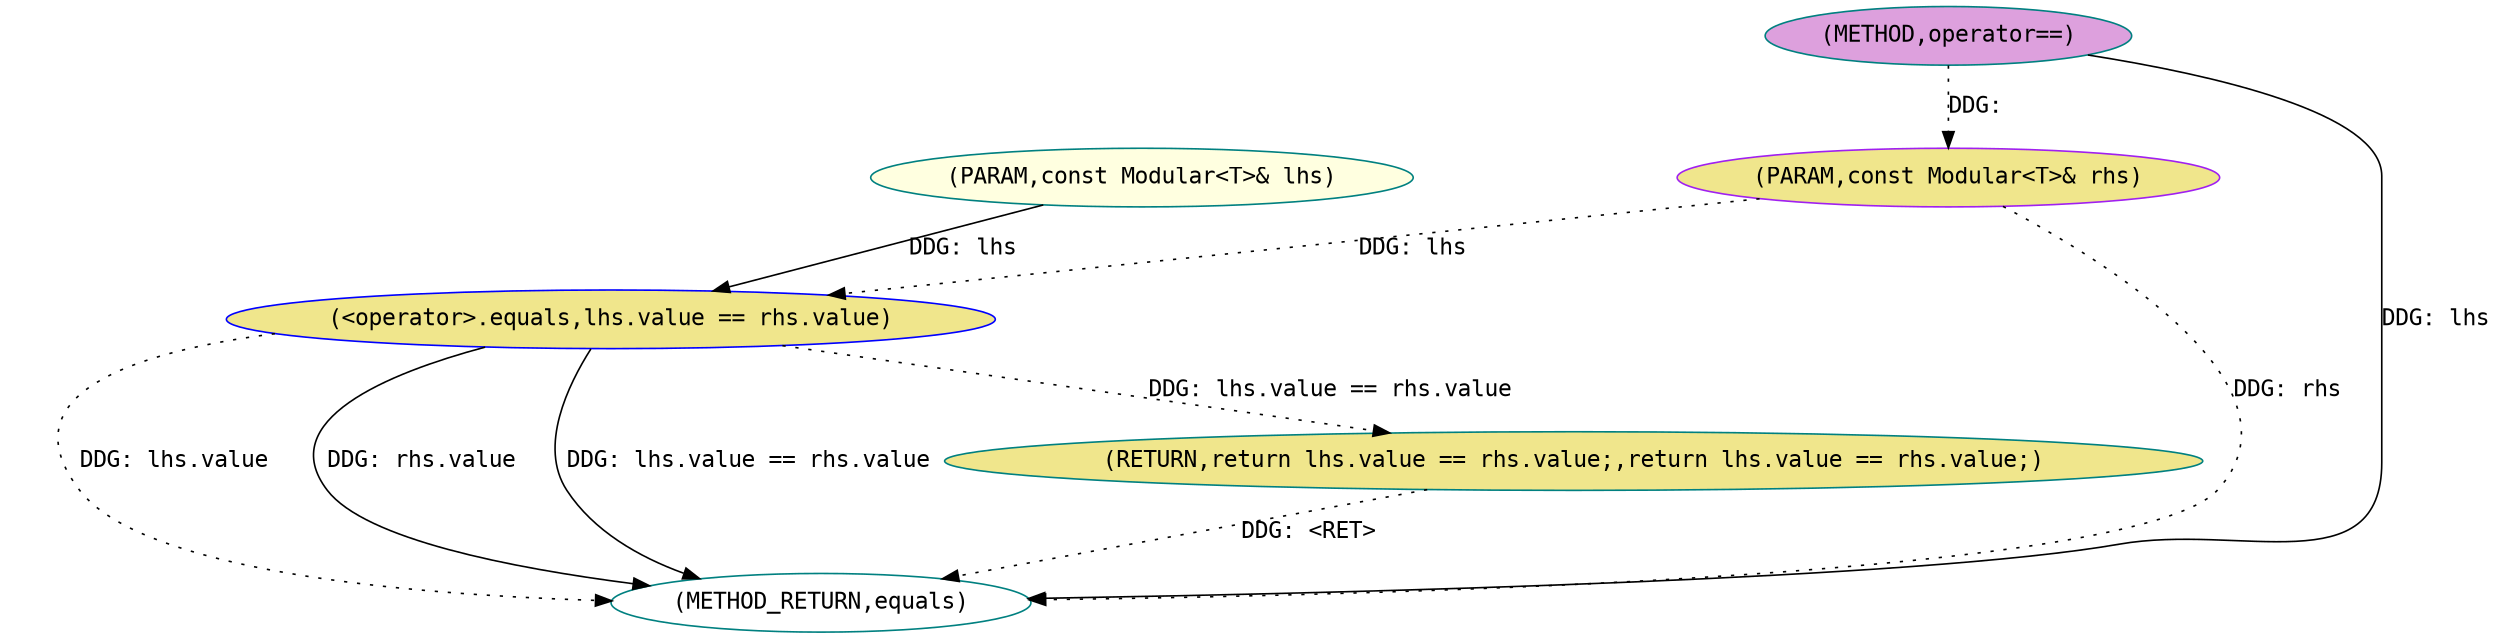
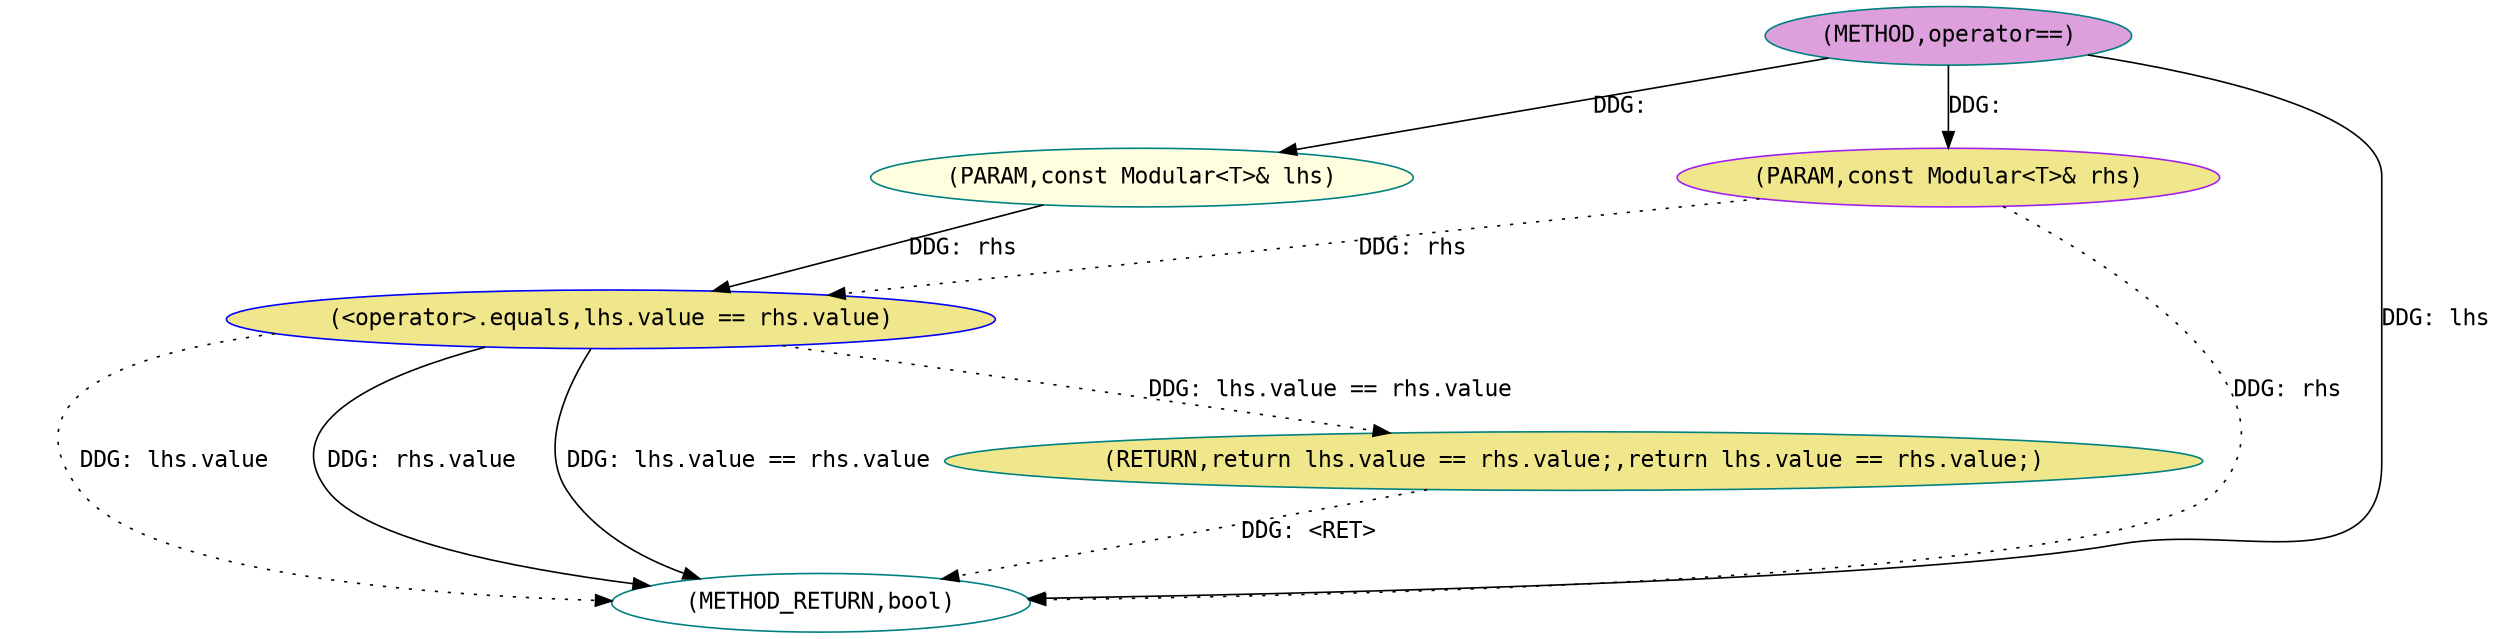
edge "(METHOD,operator==)" -> "(PARAM,const Modular<T>& rhs)": style dotted -> solid
edge "(METHOD,operator==)" -> "(PARAM,const Modular<T>& lhs)": added, label "DDG:"
edge "(PARAM,const Modular<T>& lhs)" -> "(<operator>.equals,lhs.value == rhs.value)": label "DDG: lhs" -> "DDG: rhs"
edge "(PARAM,const Modular<T>& rhs)" -> "(<operator>.equals,lhs.value == rhs.value)": label "DDG: lhs" -> "DDG: rhs"
node "(METHOD_RETURN,equals)": label "(METHOD_RETURN,equals)" -> "(METHOD_RETURN,bool)"
